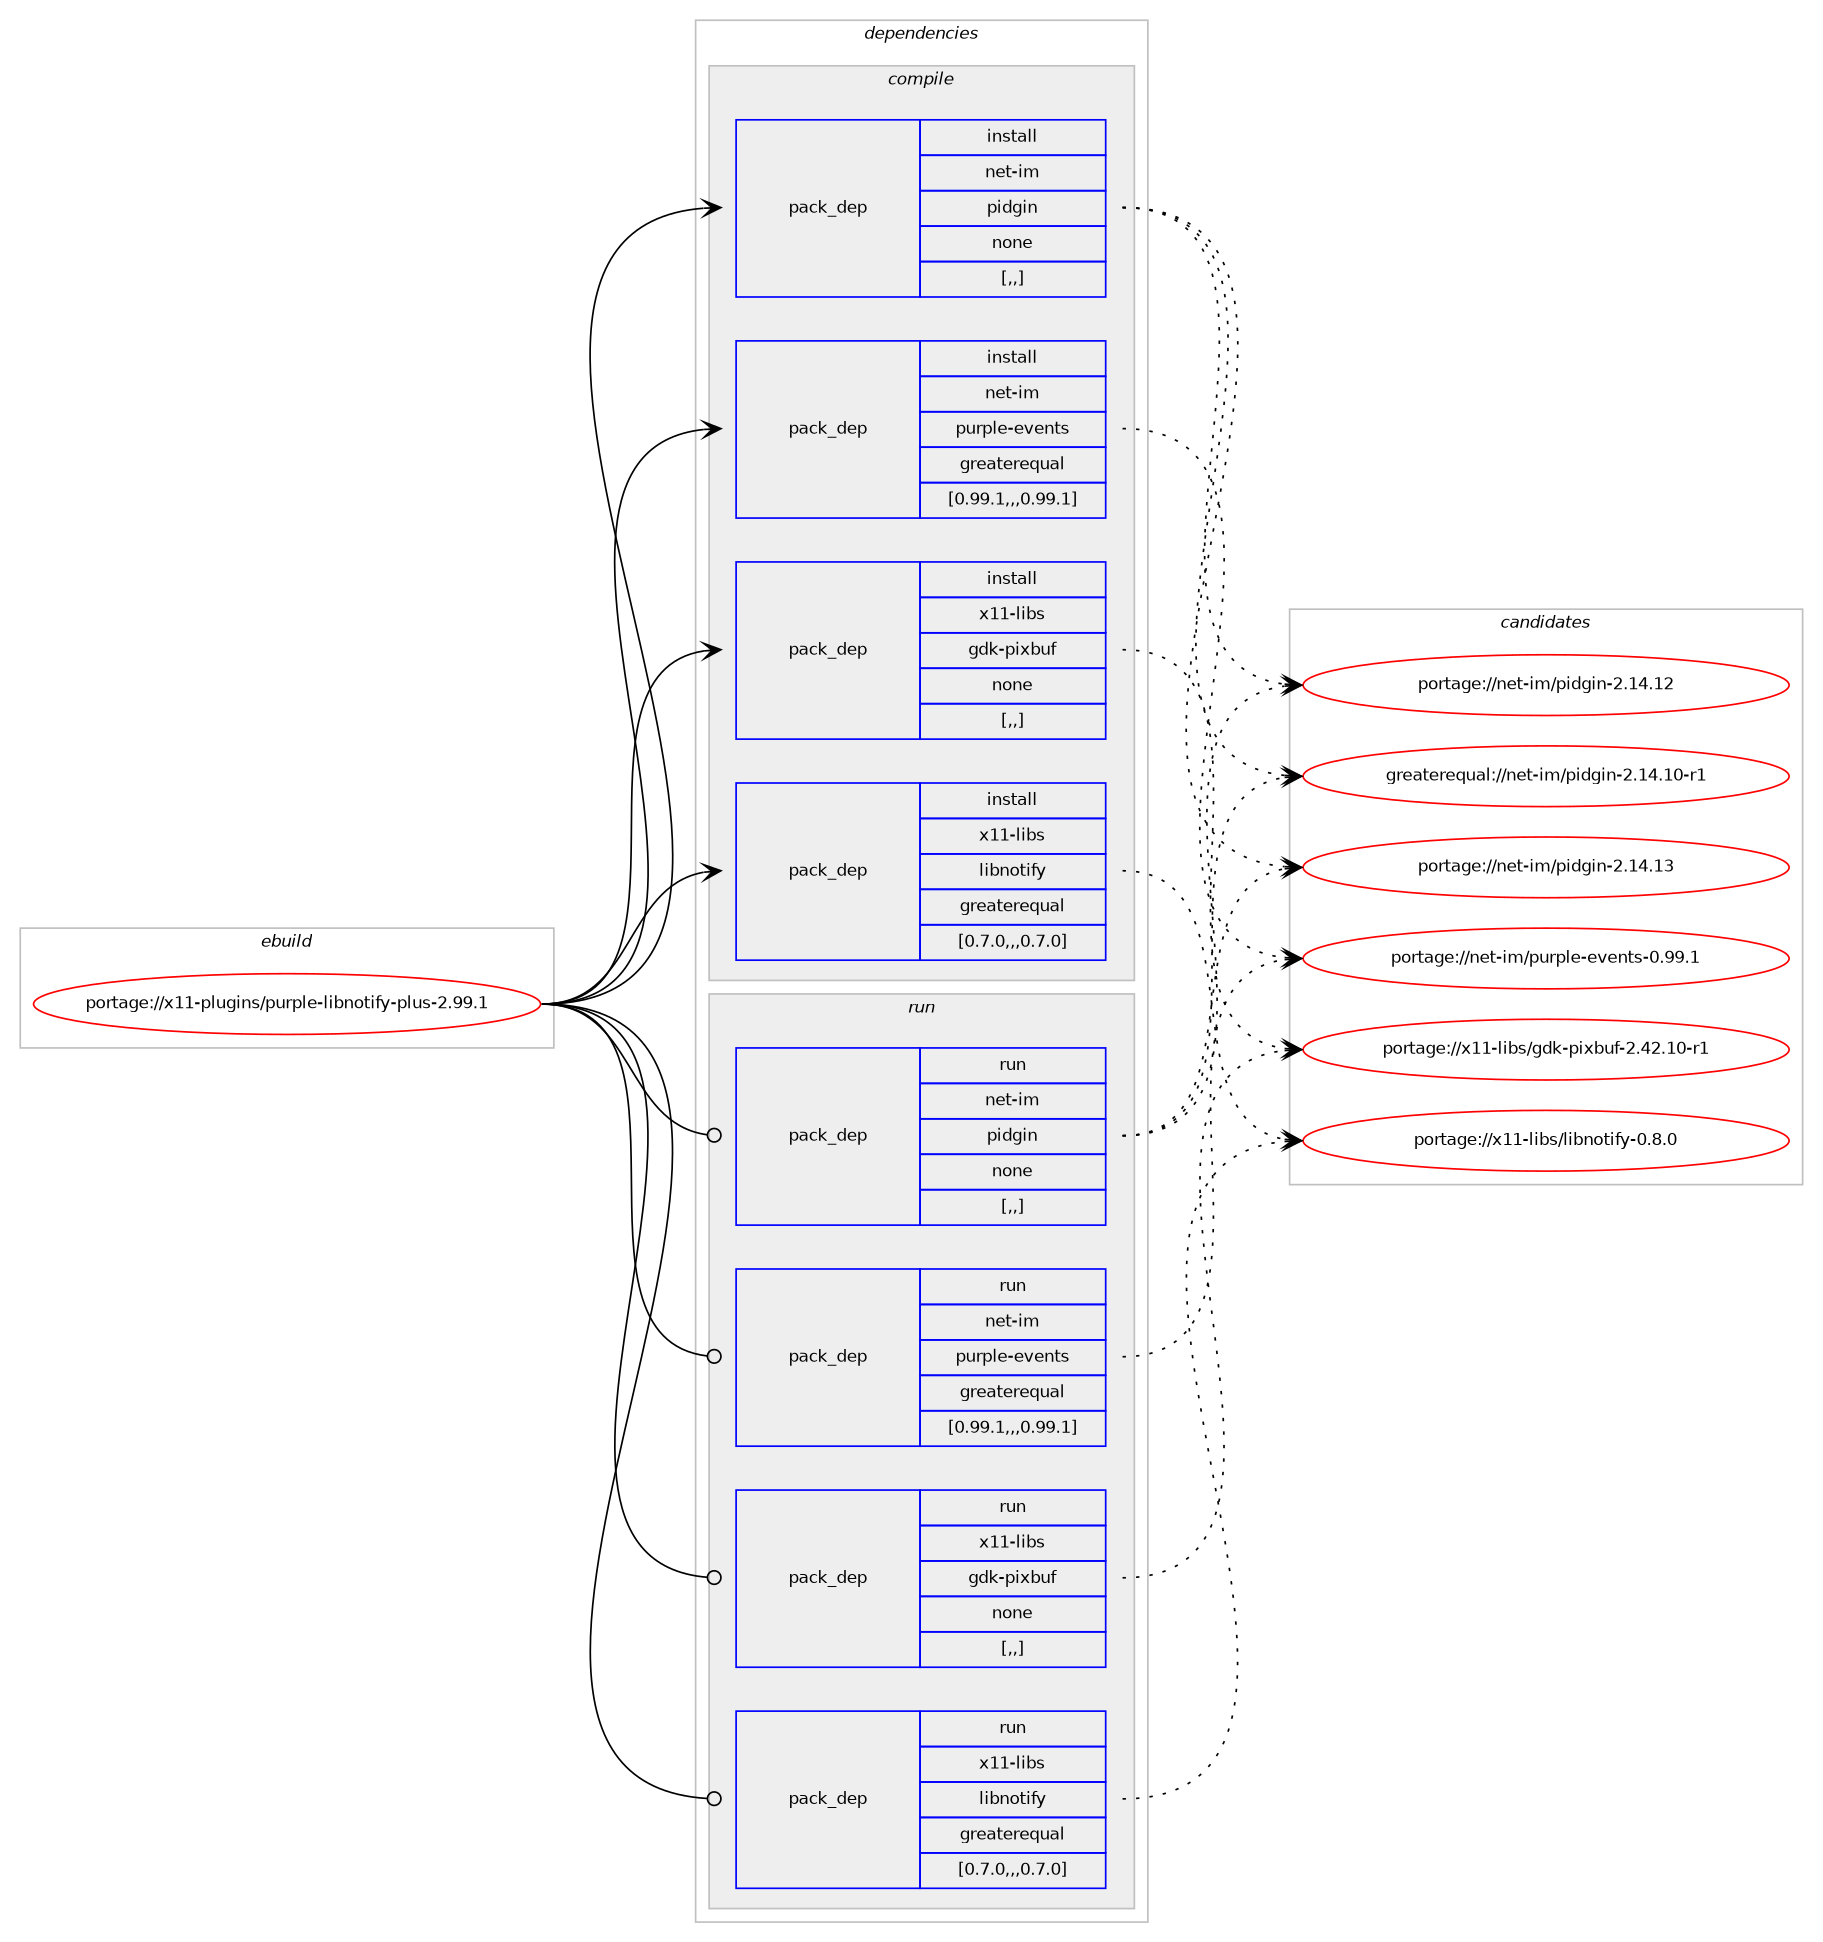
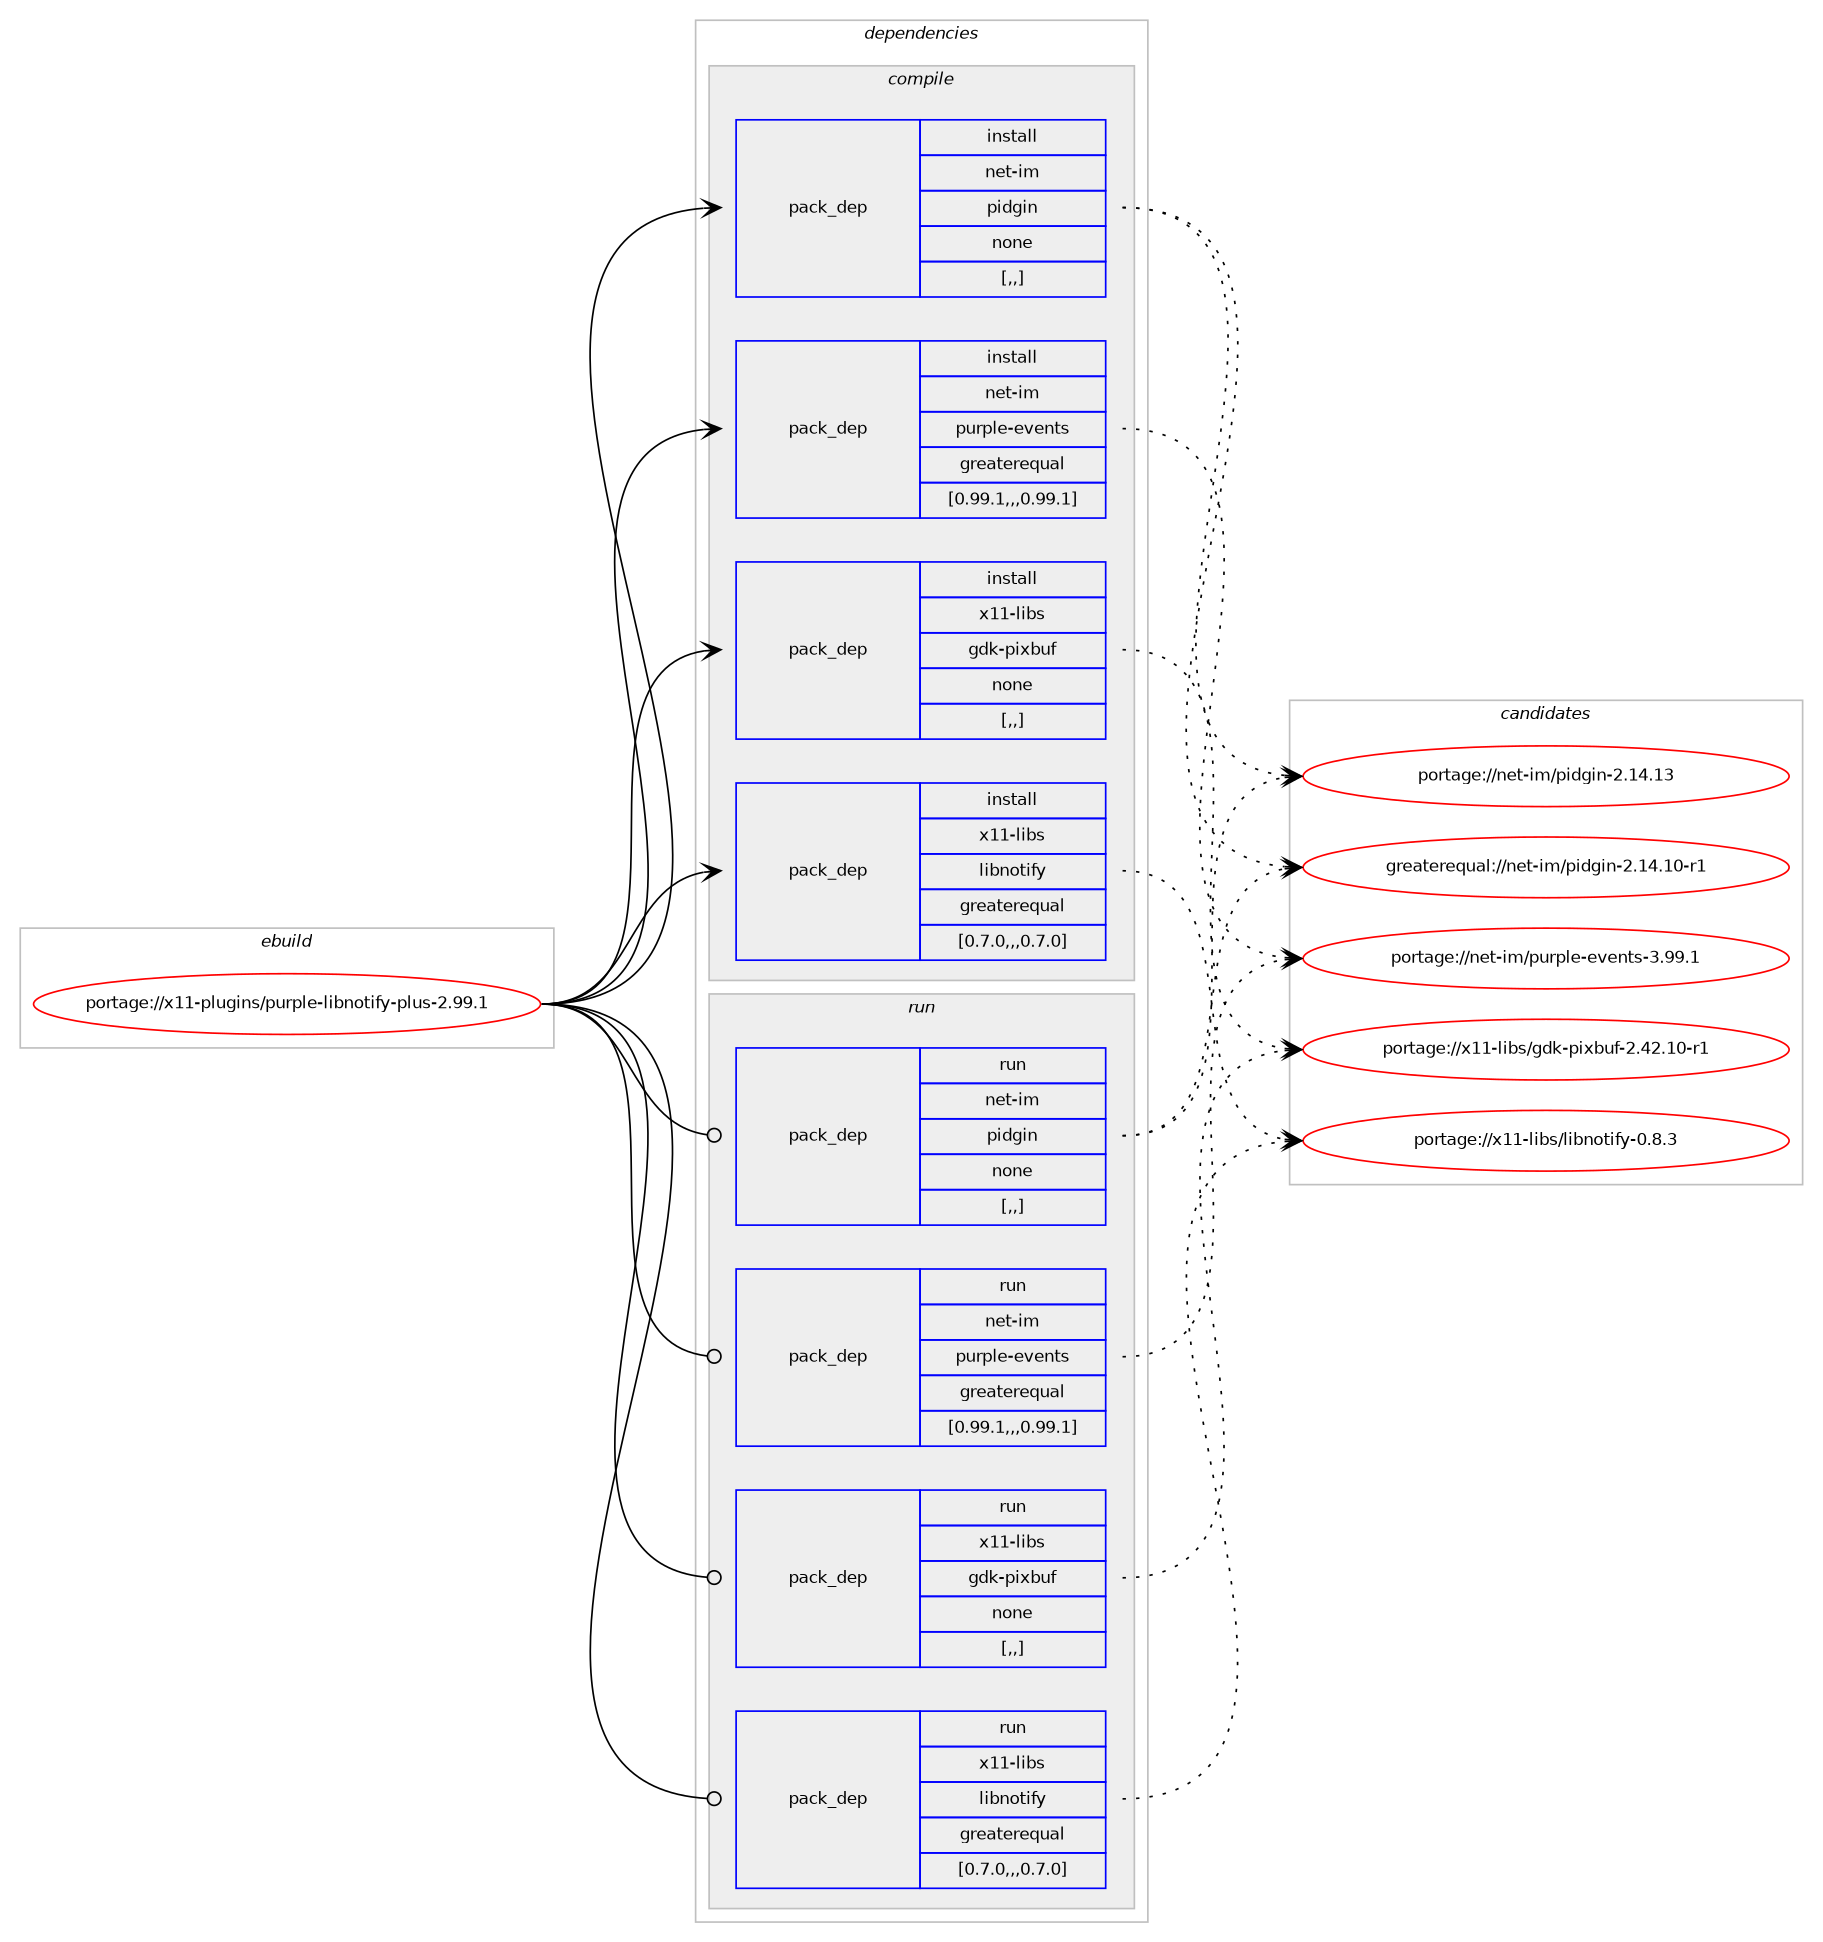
node "portage://net-im/pidgin-2.14.12": removed
node "portage://net-im/purple-events-0.99.1": label "portage://net-im/purple-events-0.99.1" -> "portage://net-im/purple-events-3.99.1"
node "portage://x11-libs/libnotify-0.8.0": label "portage://x11-libs/libnotify-0.8.0" -> "portage://x11-libs/libnotify-0.8.3"
